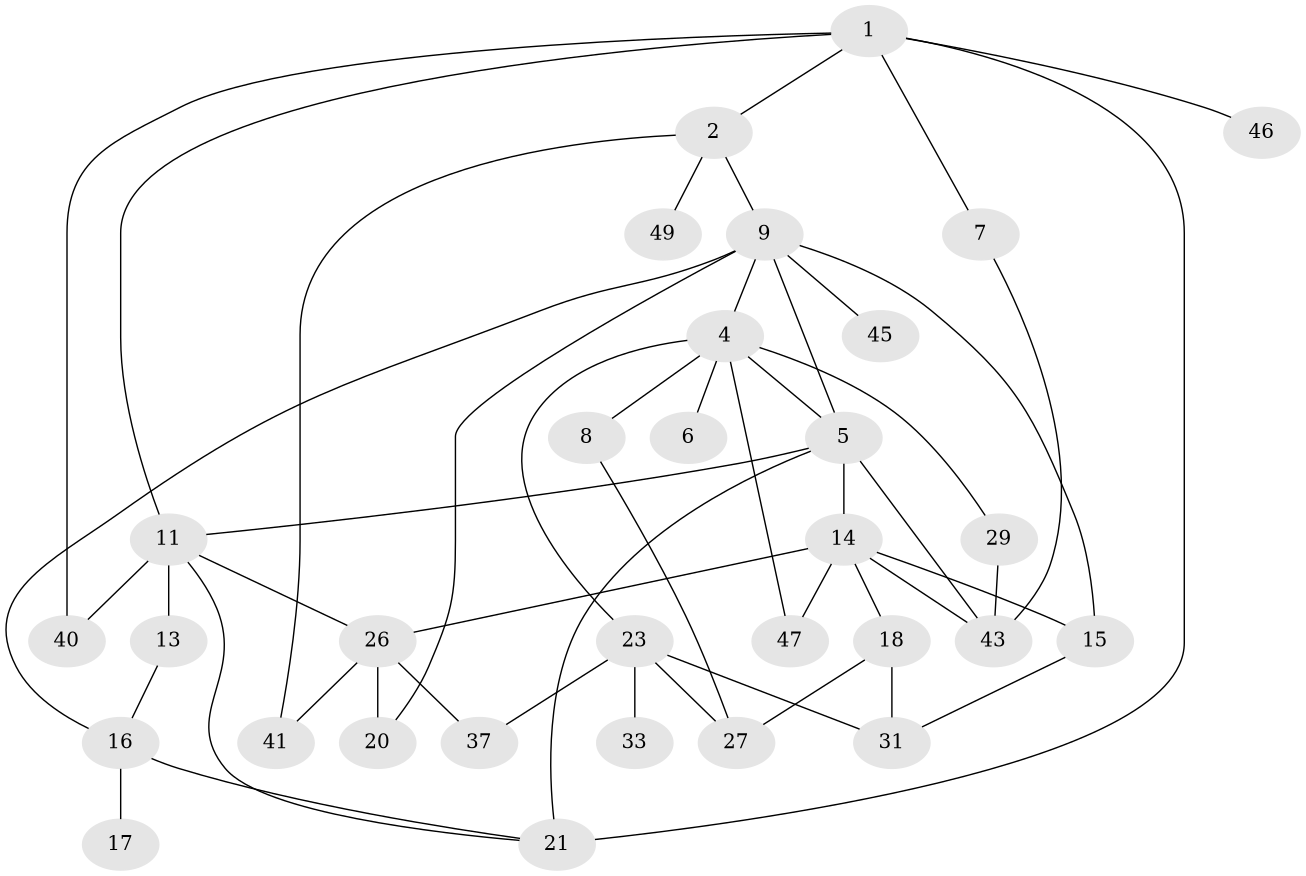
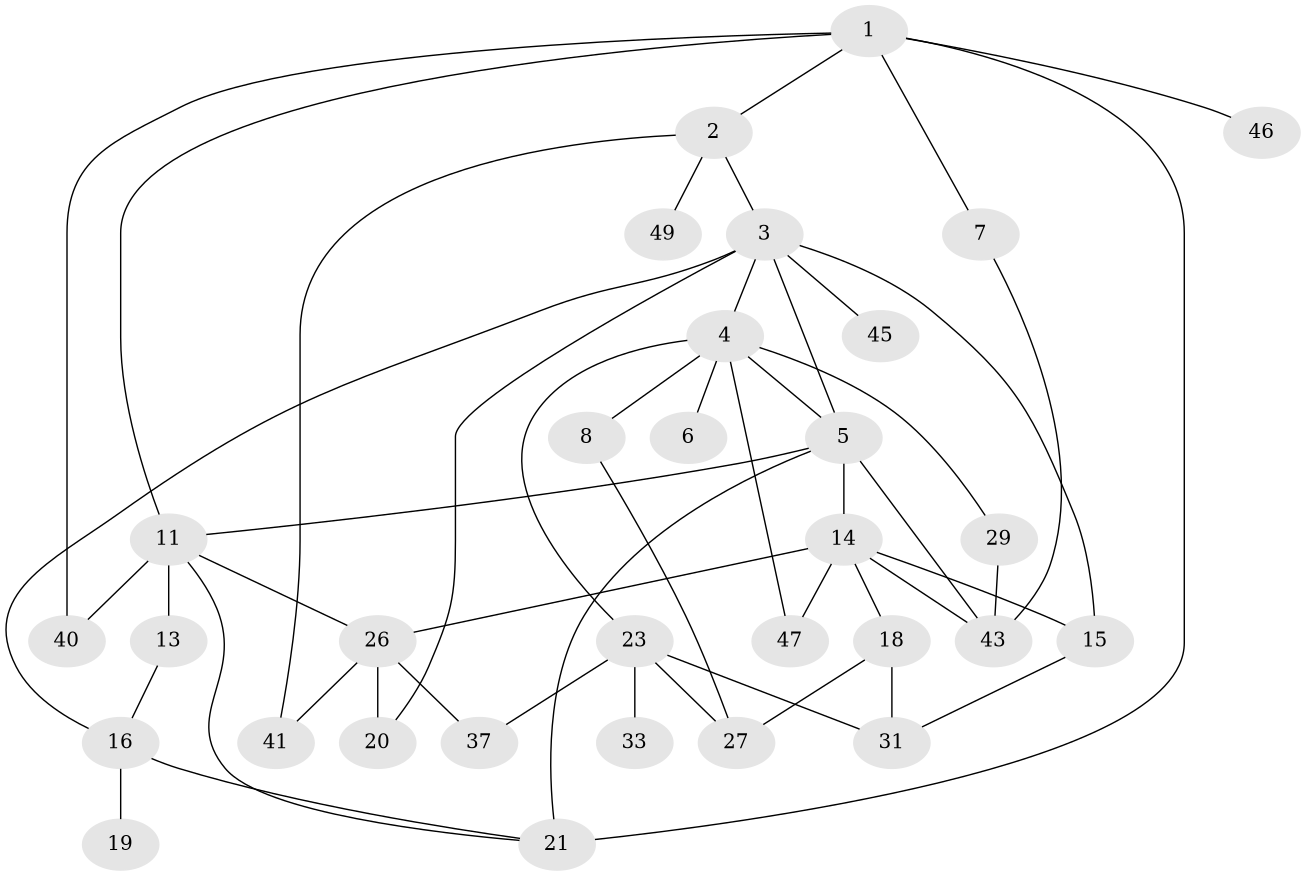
node "9": label "9" -> "3"
node "17": label "17" -> "19"
